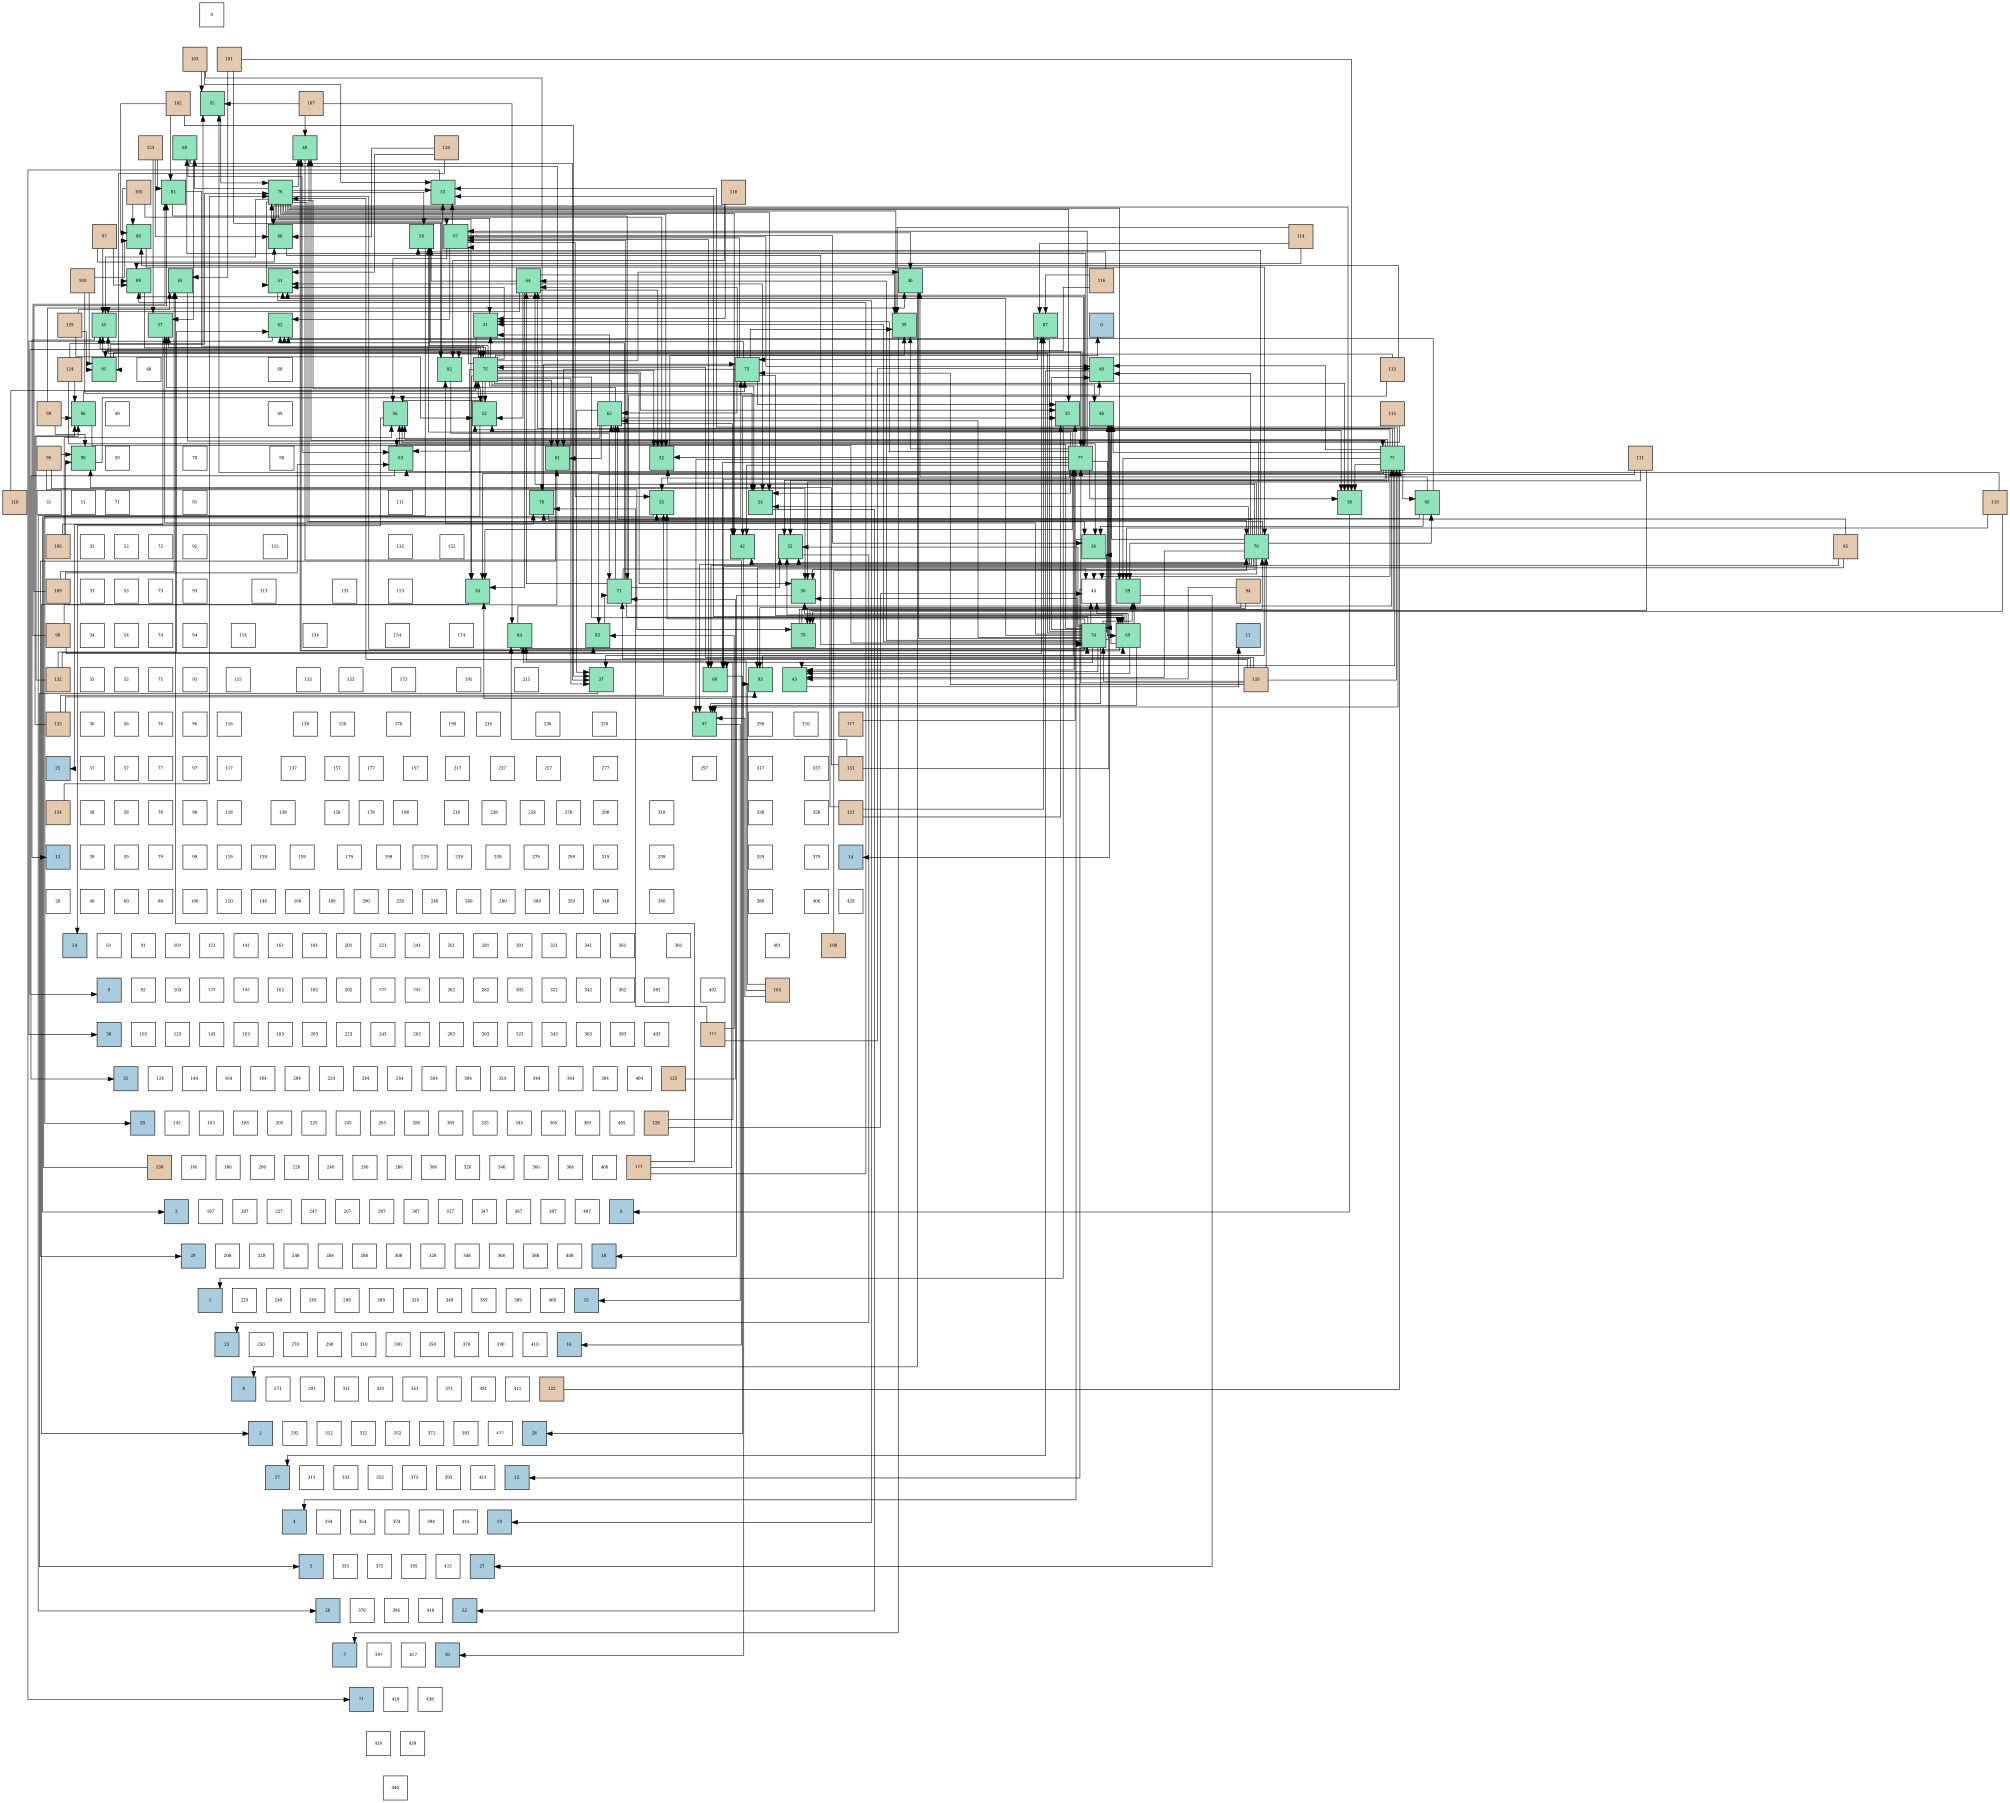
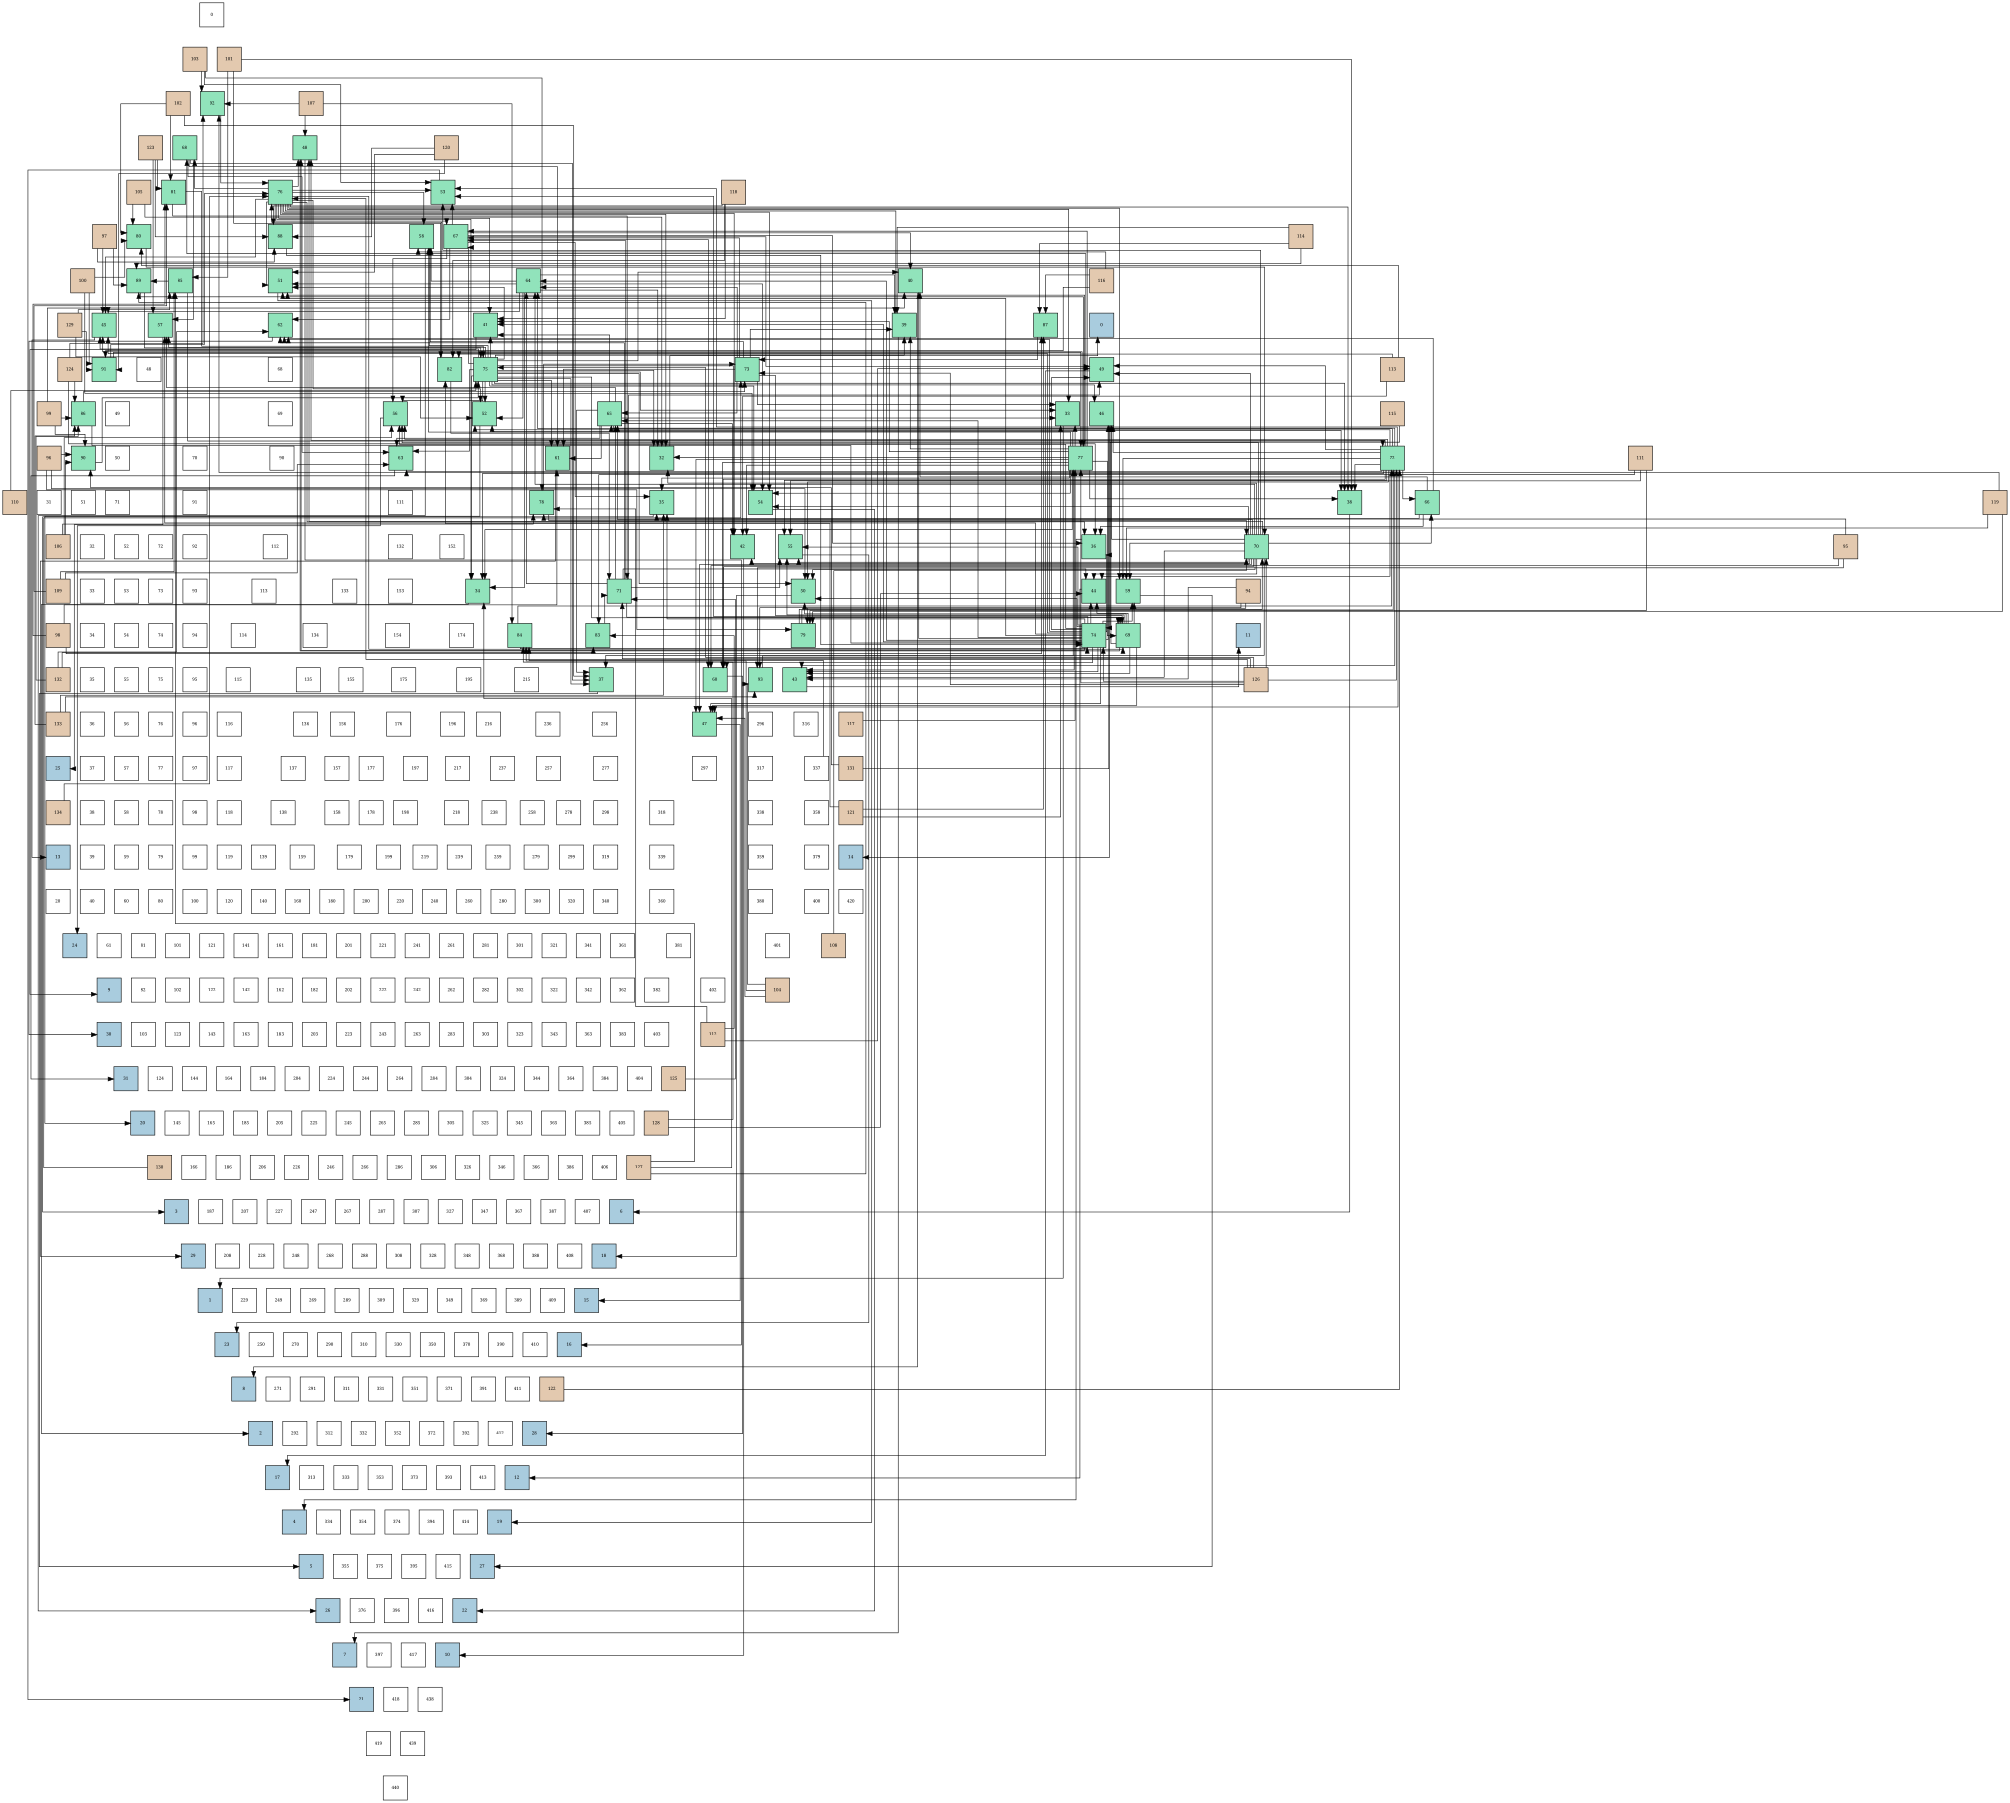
edge "105" -> "89": now "85" -> "89"
node "44": fillcolor #ffffff -> #91e3bb
edge "131" -> "84": now "337" -> "84"
